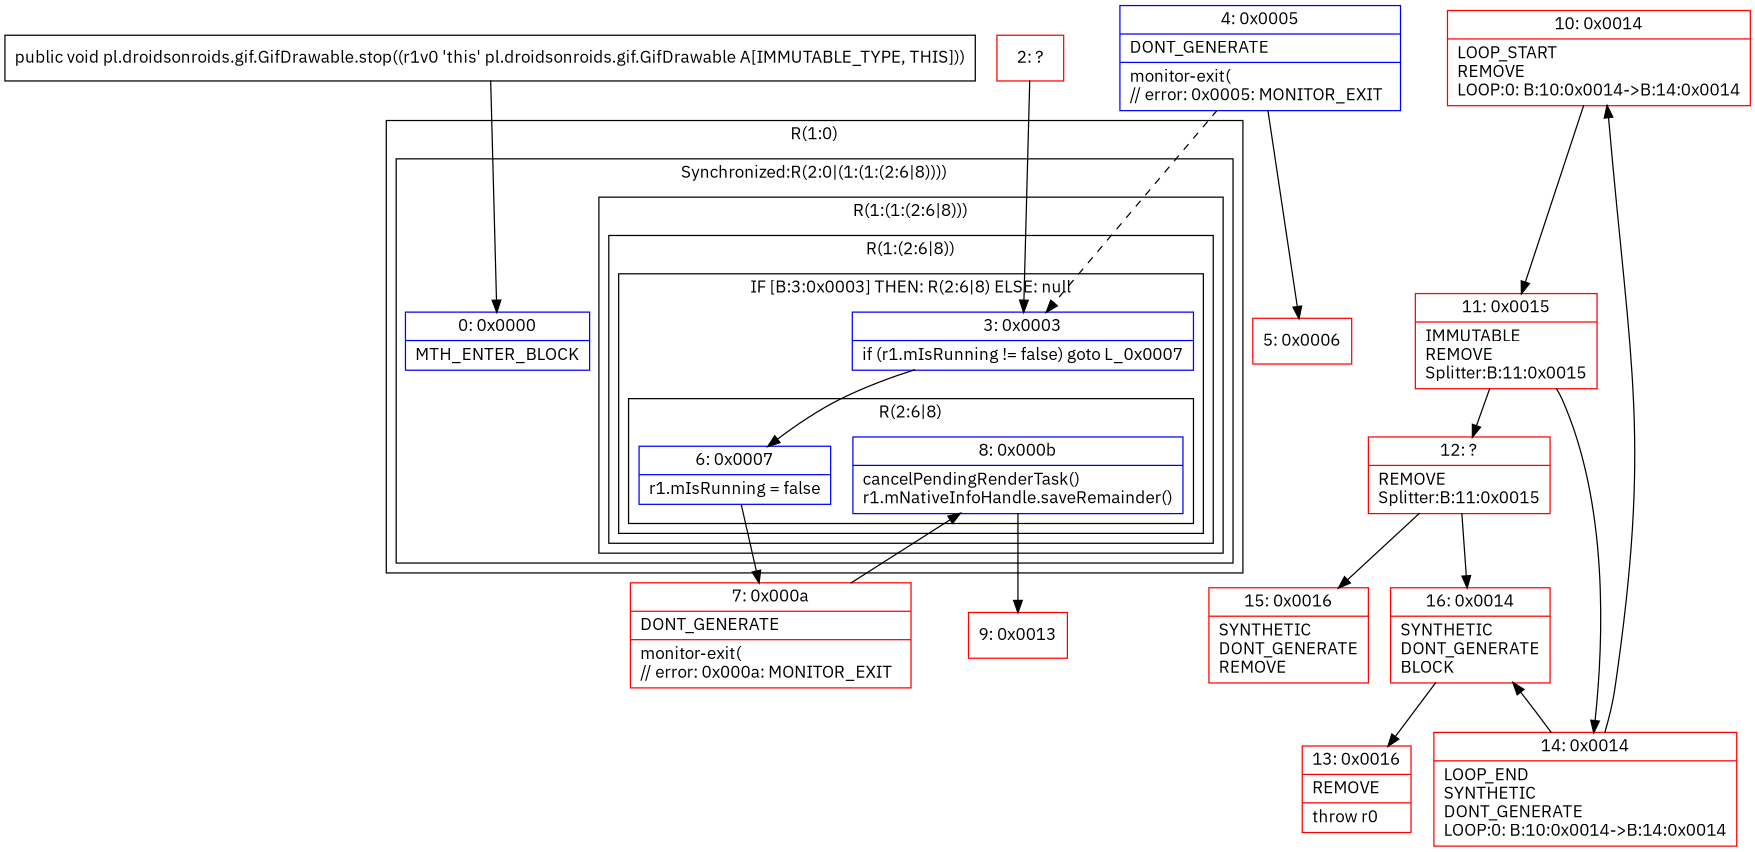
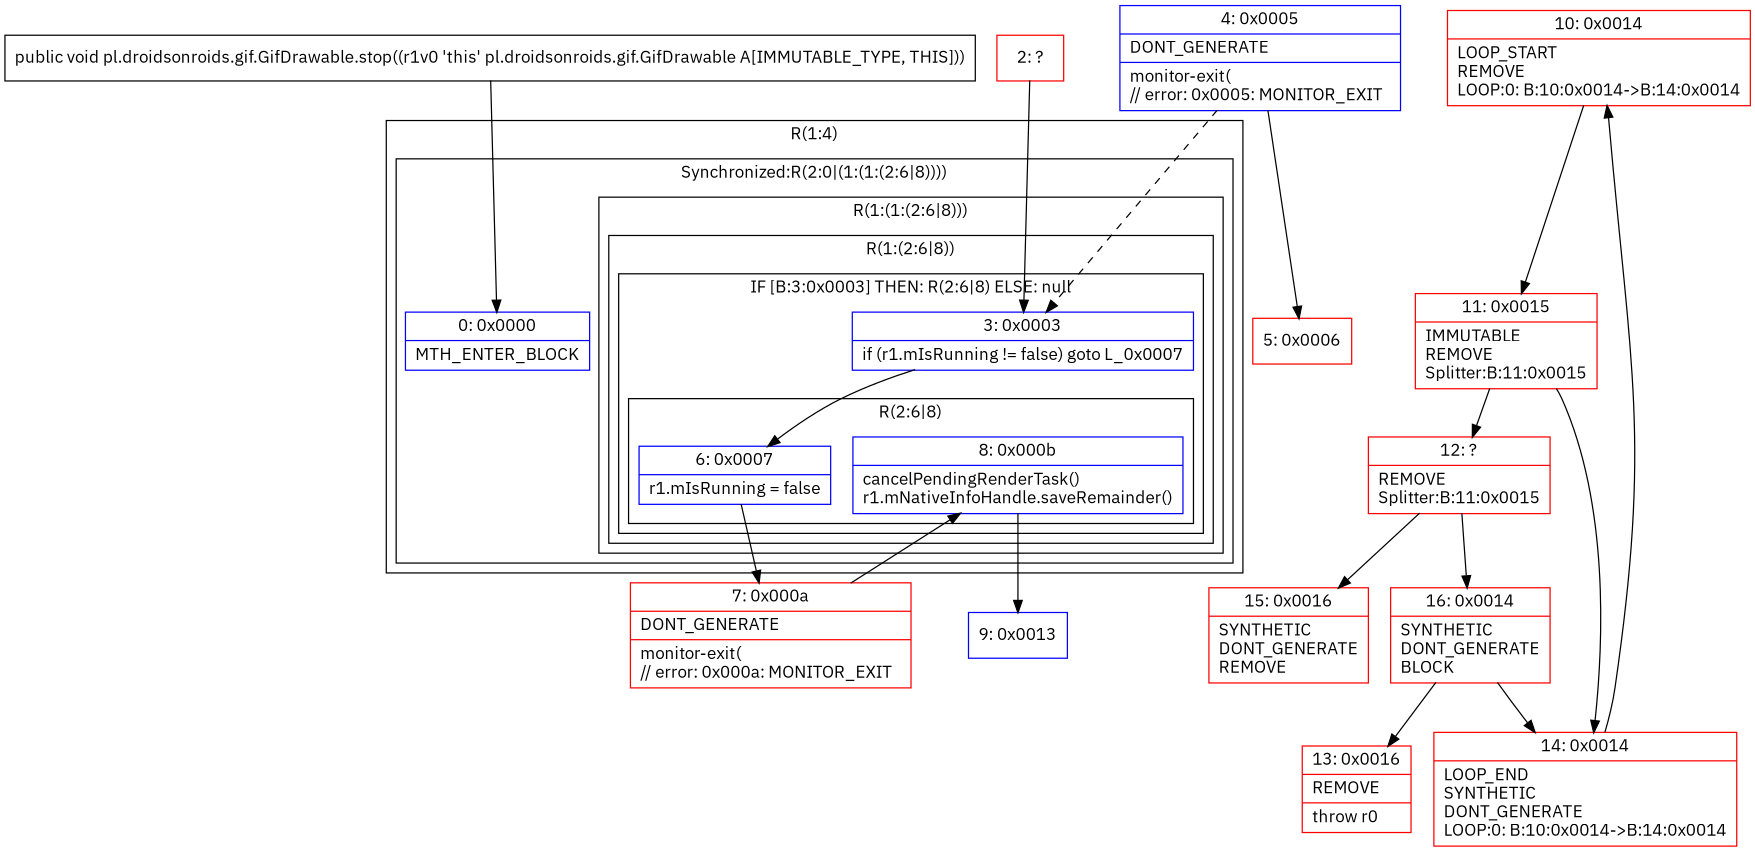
cluster "R(1:0)": label "R(1:0)" -> "R(1:4)"
node "9: 0x0013": color red -> blue
edge "14: 0x0014" -> "16: 0x0014": reversed
